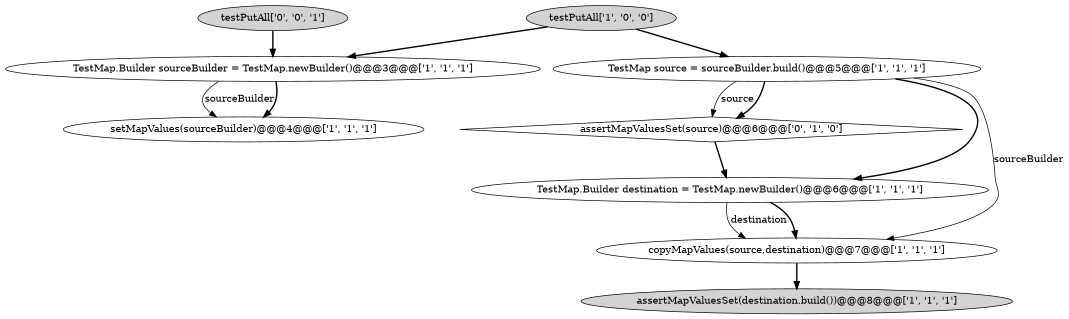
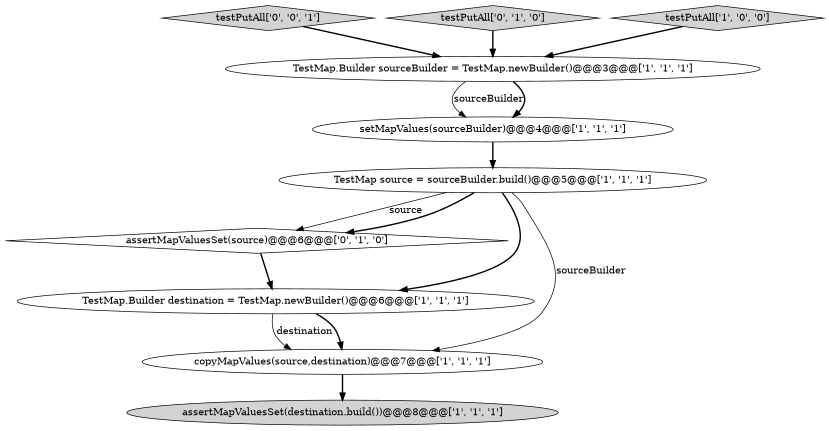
node "testPutAll['0', '0', '1']": shape ellipse -> diamond
node "testPutAll['0', '1', '0']": added
node "testPutAll['1', '0', '0']": shape ellipse -> diamond
edge "testPutAll['1', '0', '0']" -> "TestMap source = sourceBuilder.build()@@@5@@@['1', '1', '1']": now "setMapValues(sourceBuilder)@@@4@@@['1', '1', '1']" -> "TestMap source = sourceBuilder.build()@@@5@@@['1', '1', '1']"
